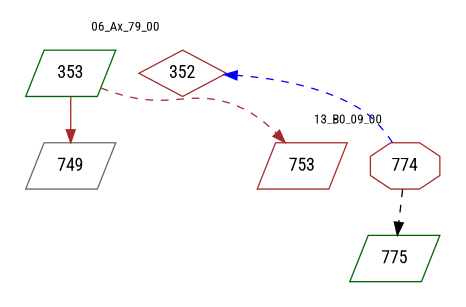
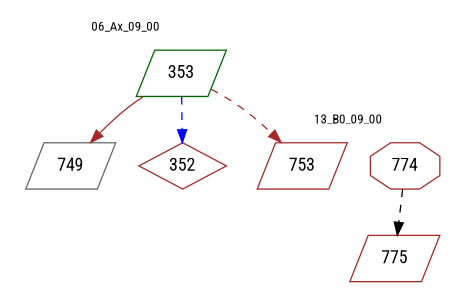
cluster "06_Ax_79_00": label "06_Ax_79_00" -> "06_Ax_09_00"
edge "774" -> "352": now "353" -> "352"
node "775": color darkgreen -> brown
